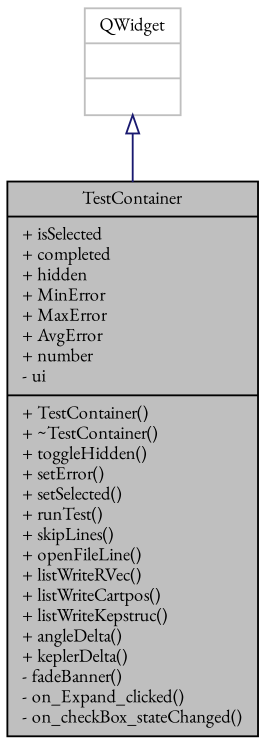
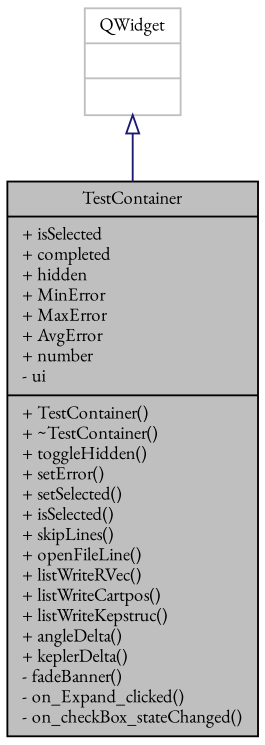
node "TestContainer": text "+ runTest()" -> "+ isSelected()"
